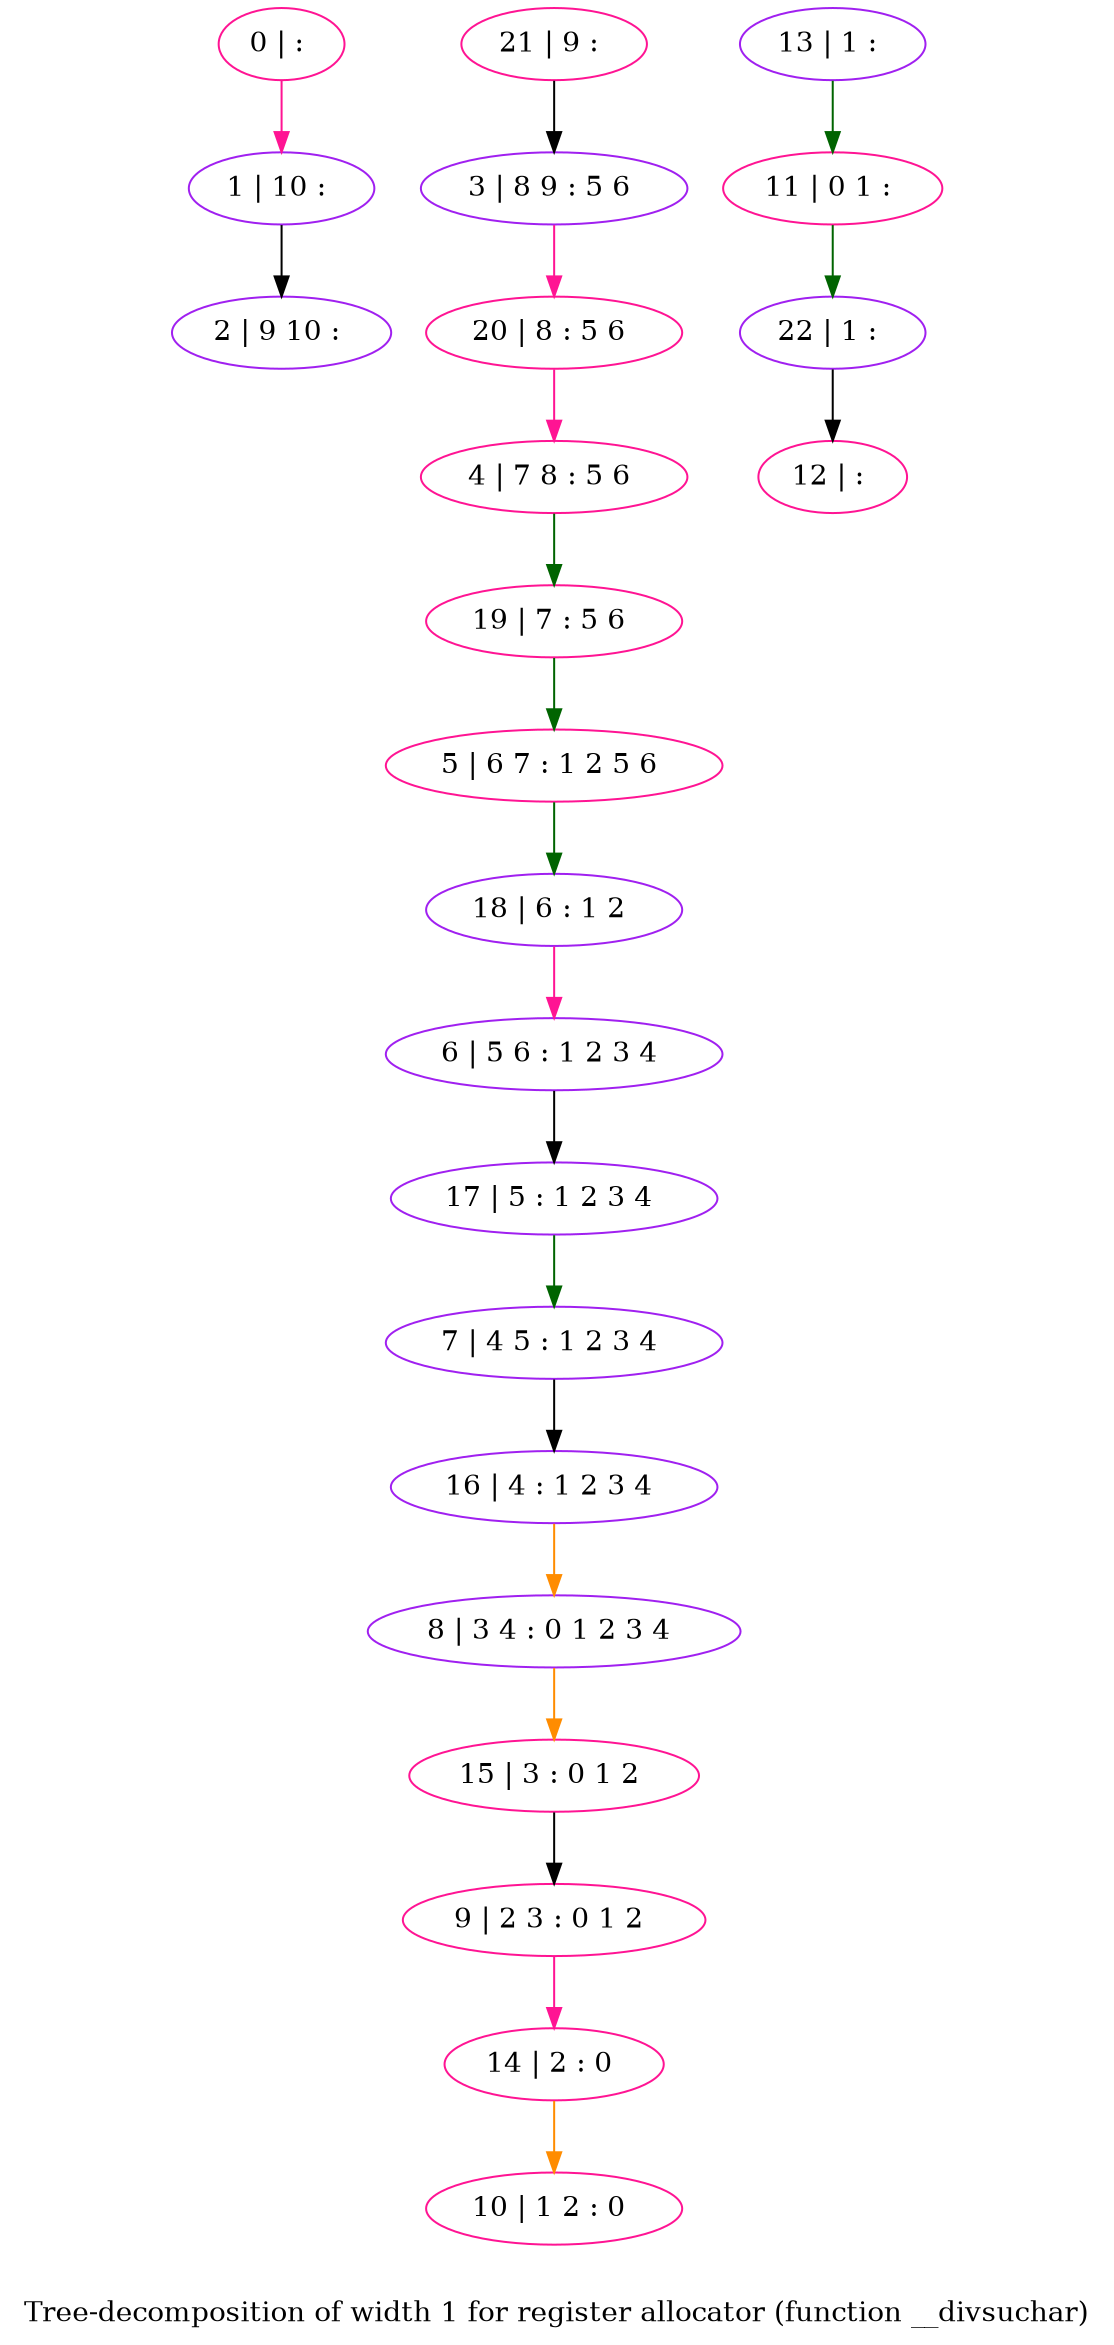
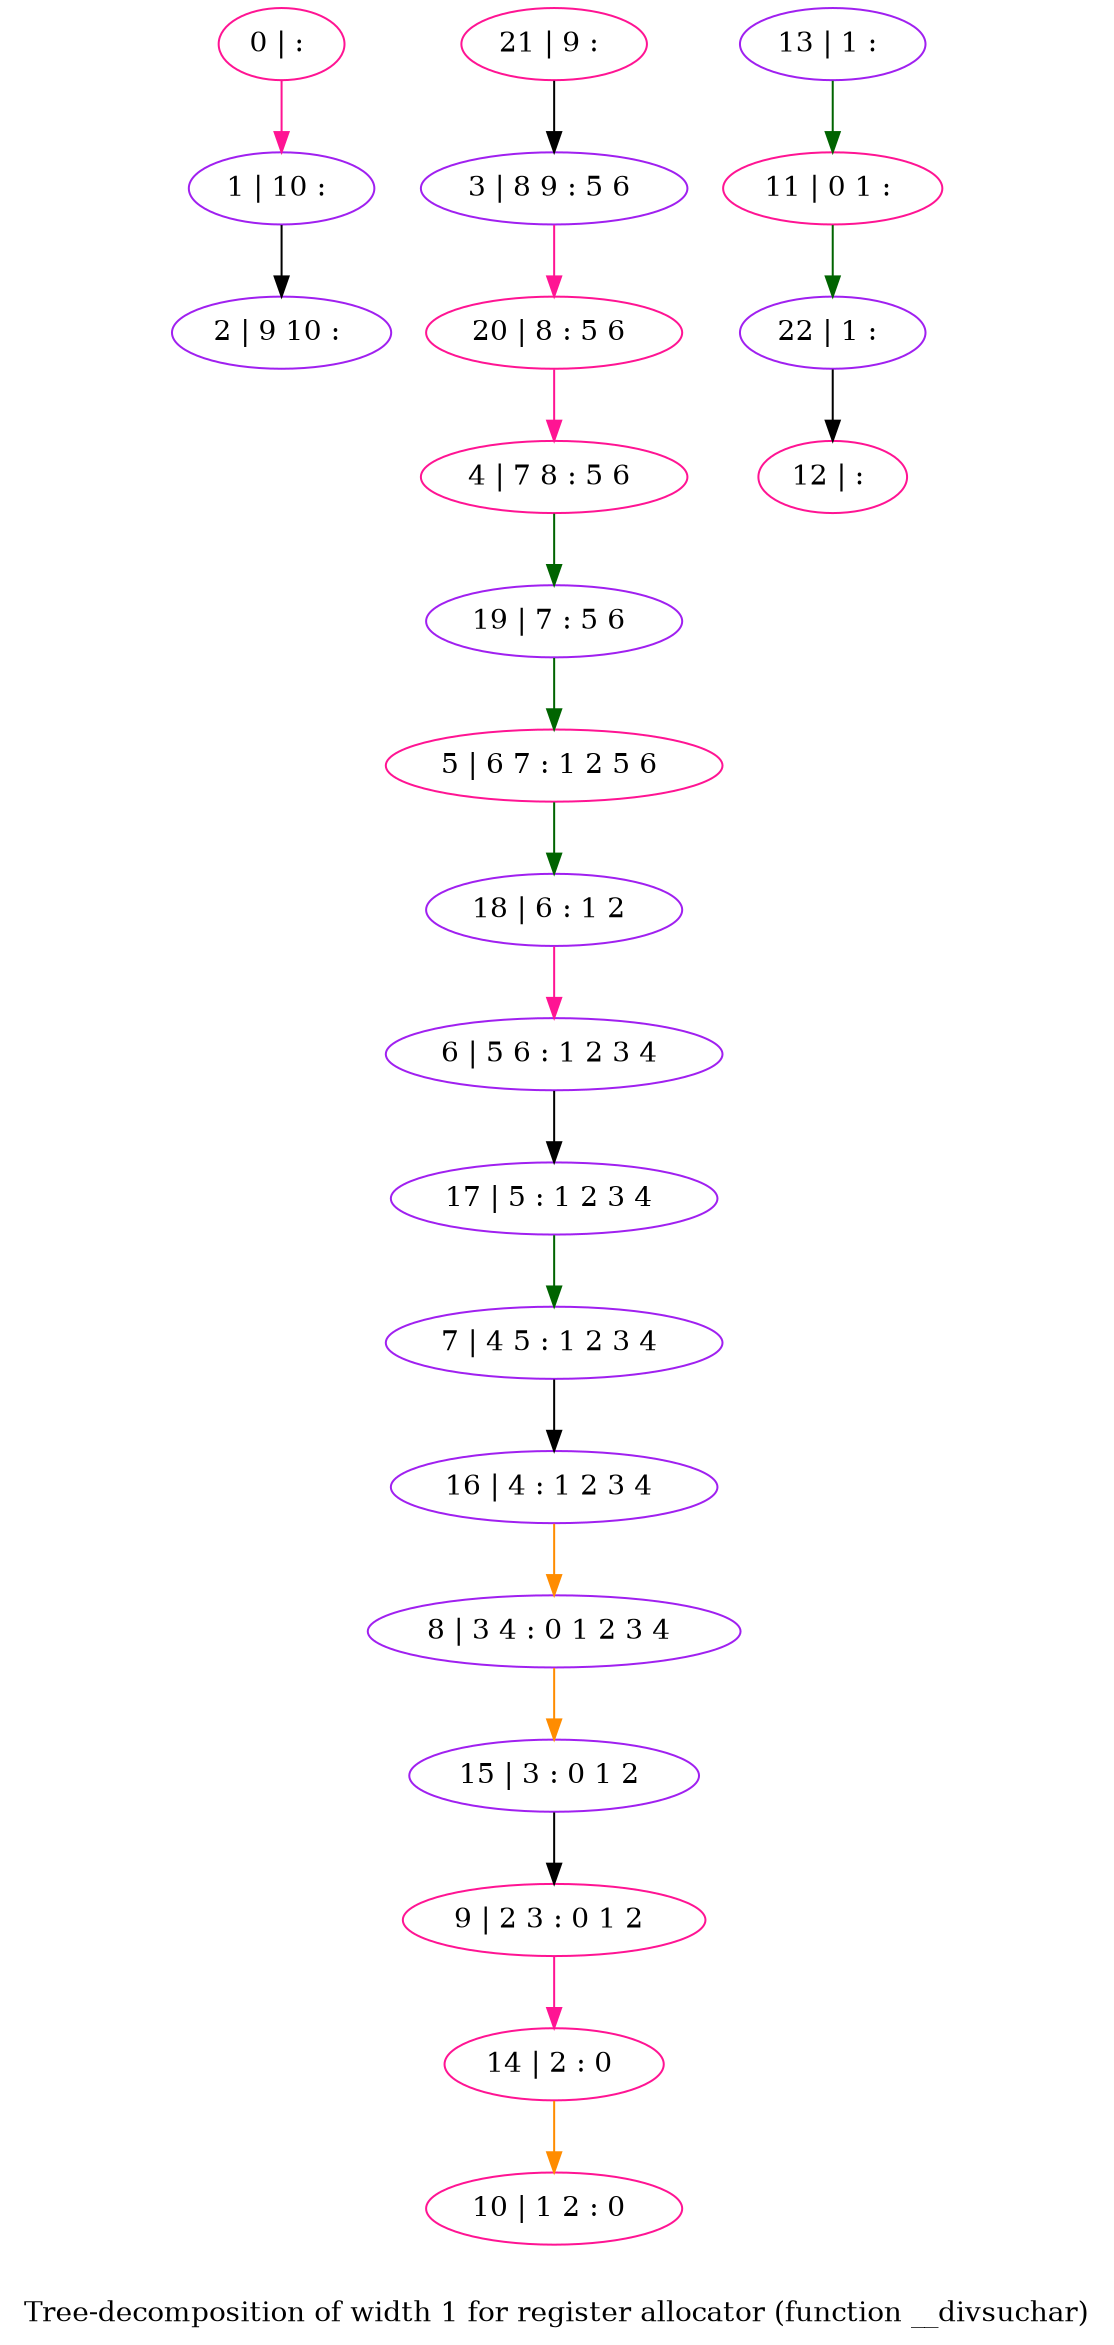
node "19 | 7 : 5 6": color deeppink -> purple
node "15 | 3 : 0 1 2": color deeppink -> purple
